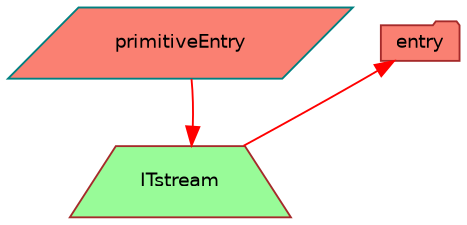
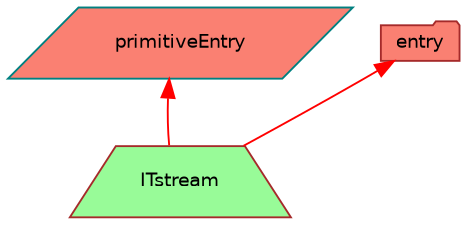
edge "primitiveEntry" -> "ITstream": reversed
